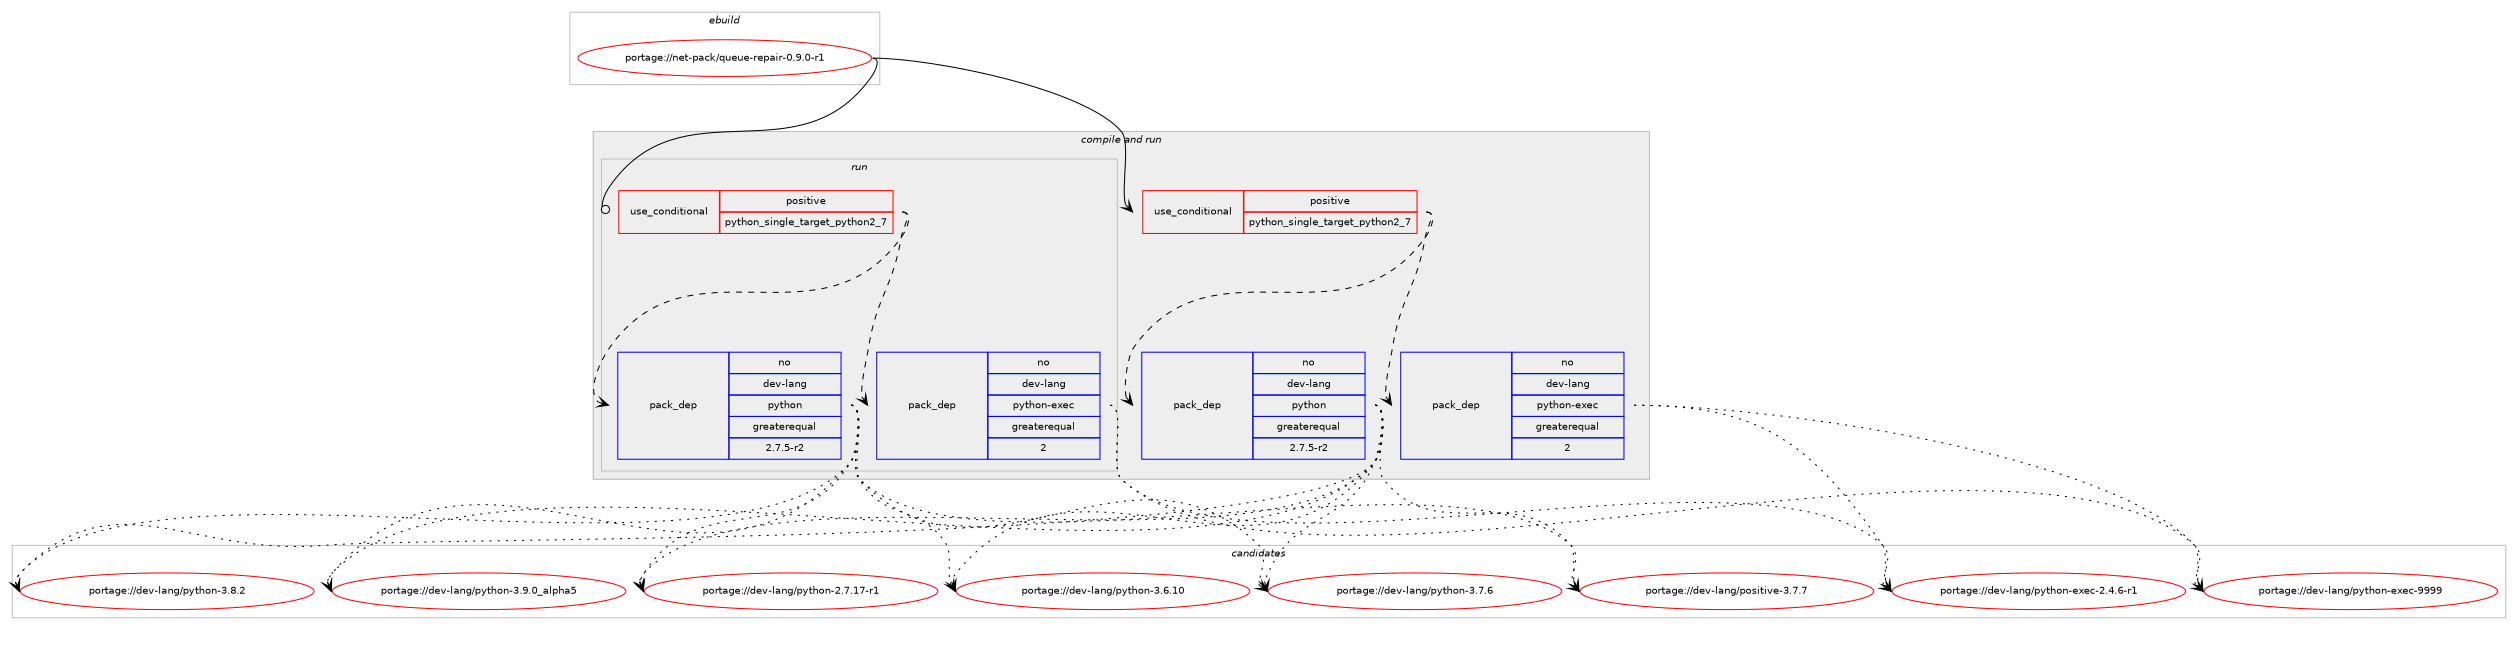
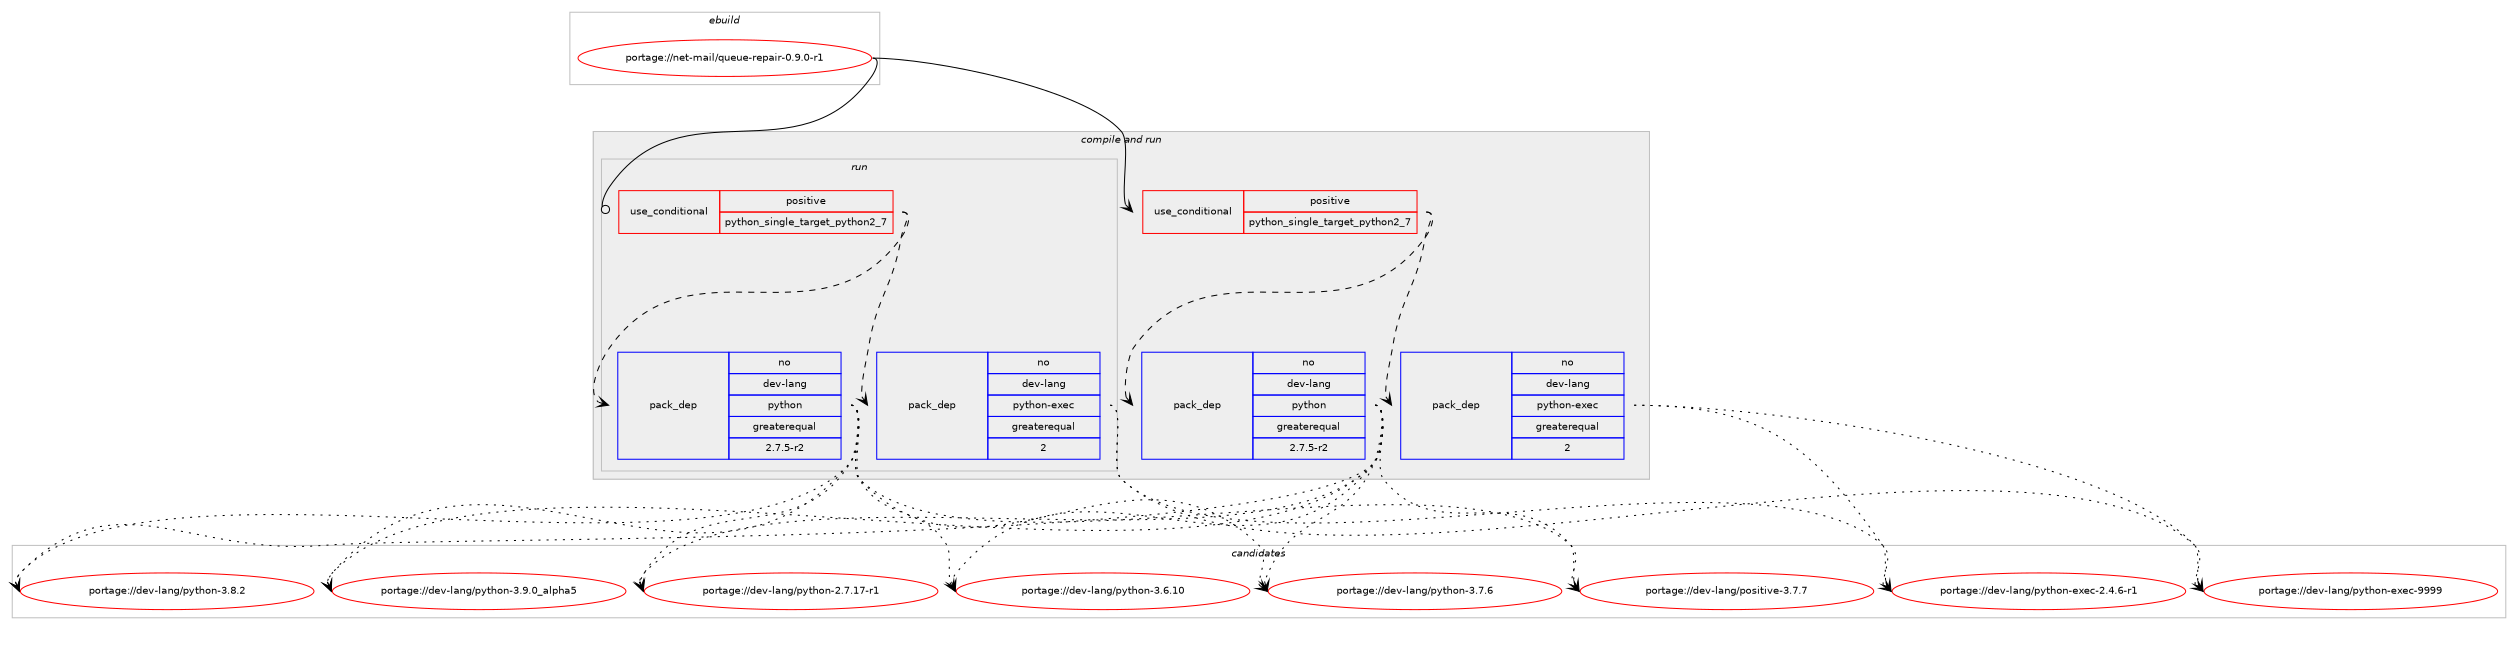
node "portage://net-pack/queue-repair-0.9.0-r1": label "portage://net-pack/queue-repair-0.9.0-r1" -> "portage://net-mail/queue-repair-0.9.0-r1"
